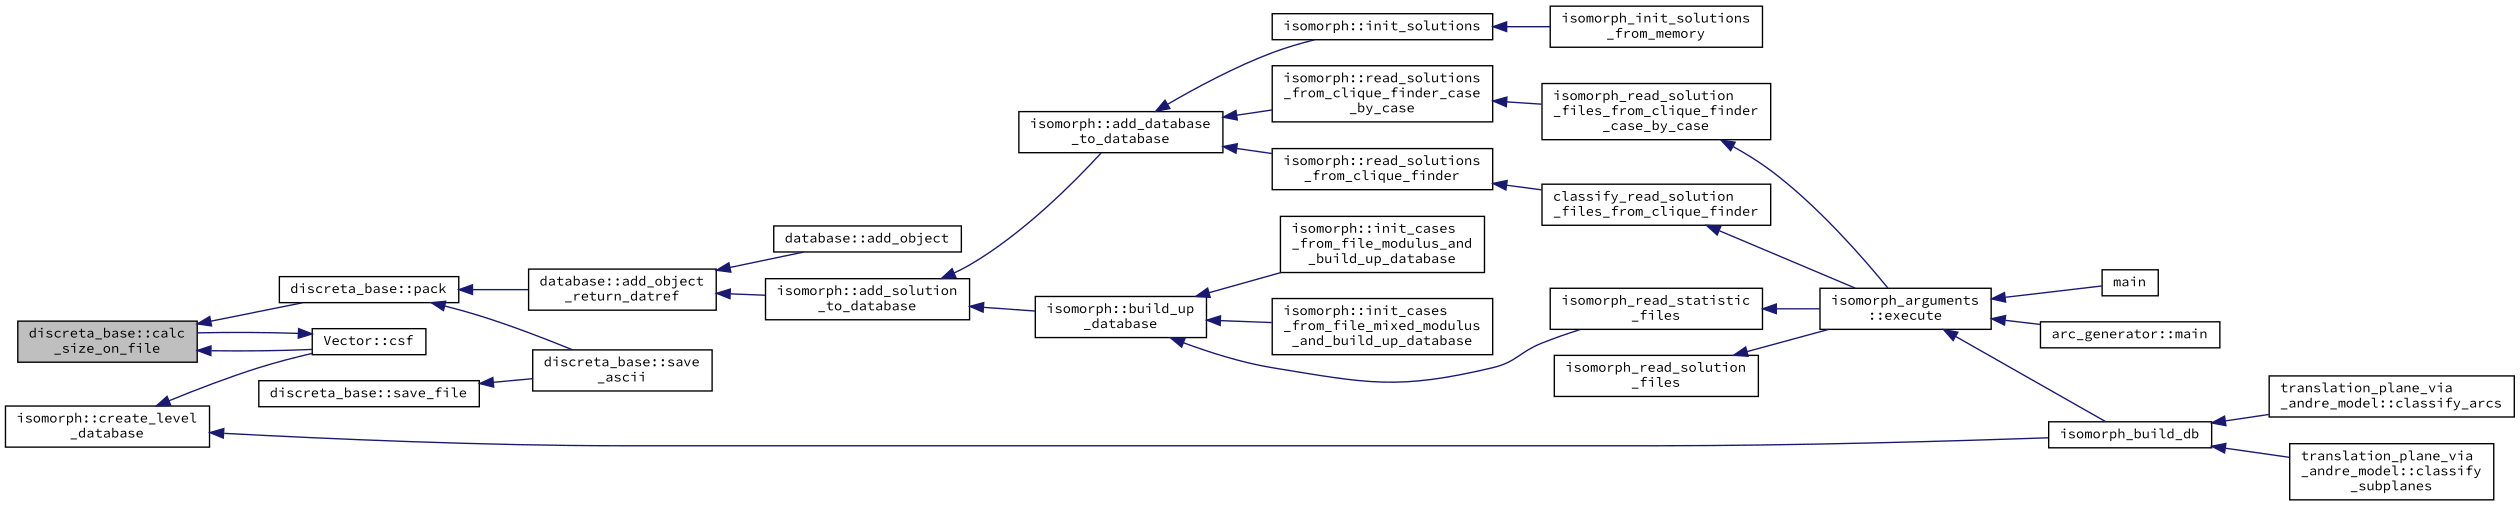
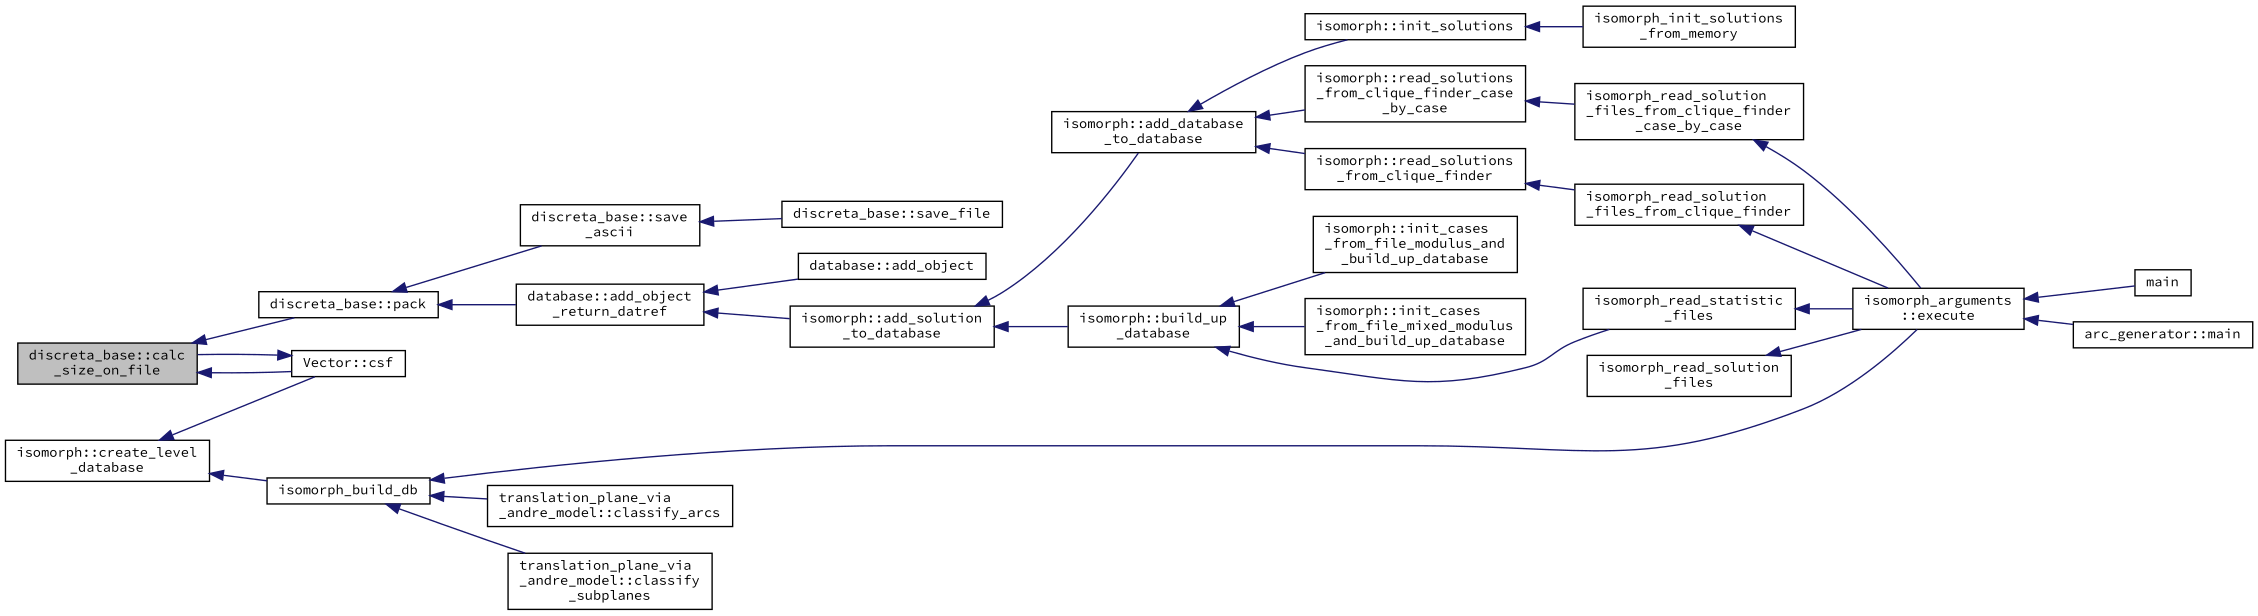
node "classify_read_solution _files_from_clique_finder": label "classify_read_solution _files_from_clique_finder" -> "isomorph_read_solution _files_from_clique_finder"
edge "isomorph_build_db" -> "isomorph_arguments ::execute": reversed
edge "discreta_base::save _ascii" -> "discreta_base::save_file": reversed
